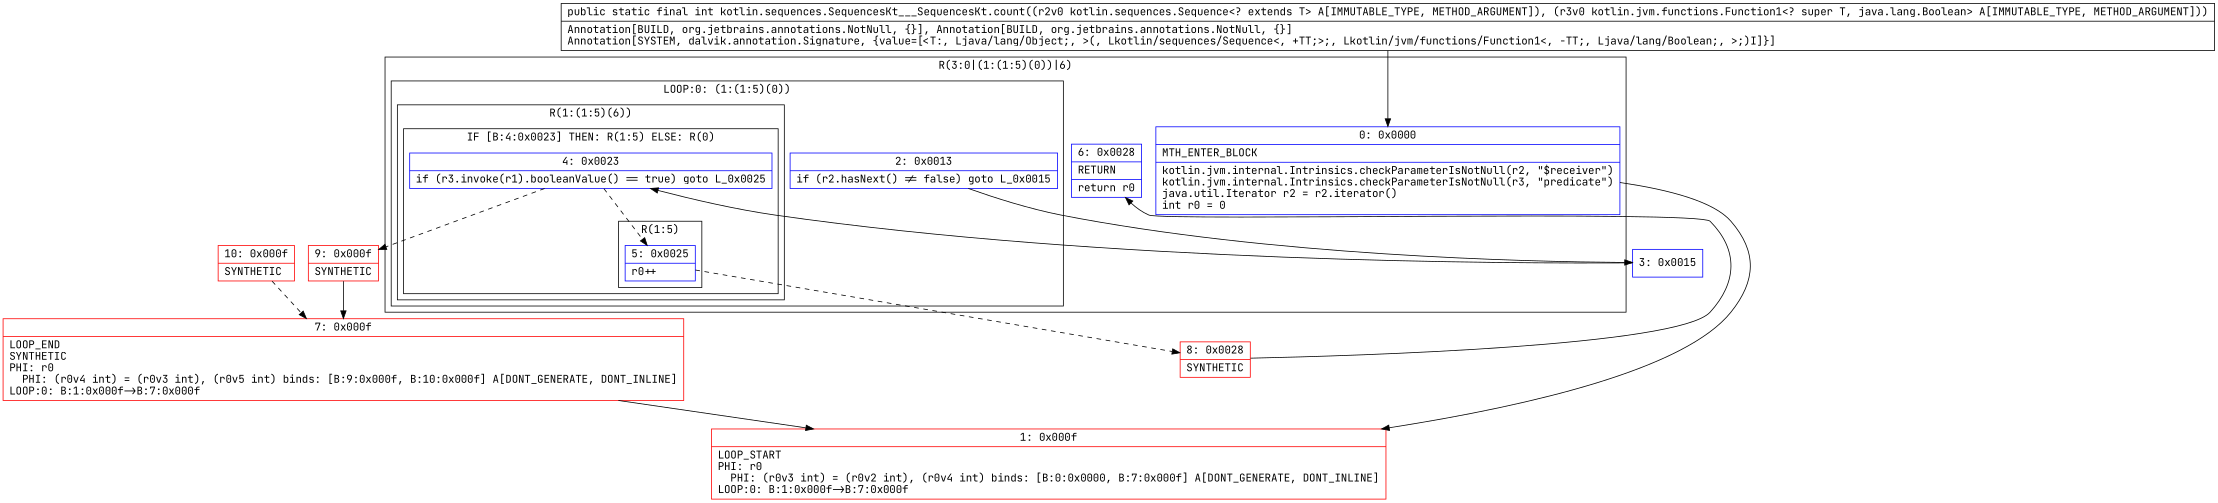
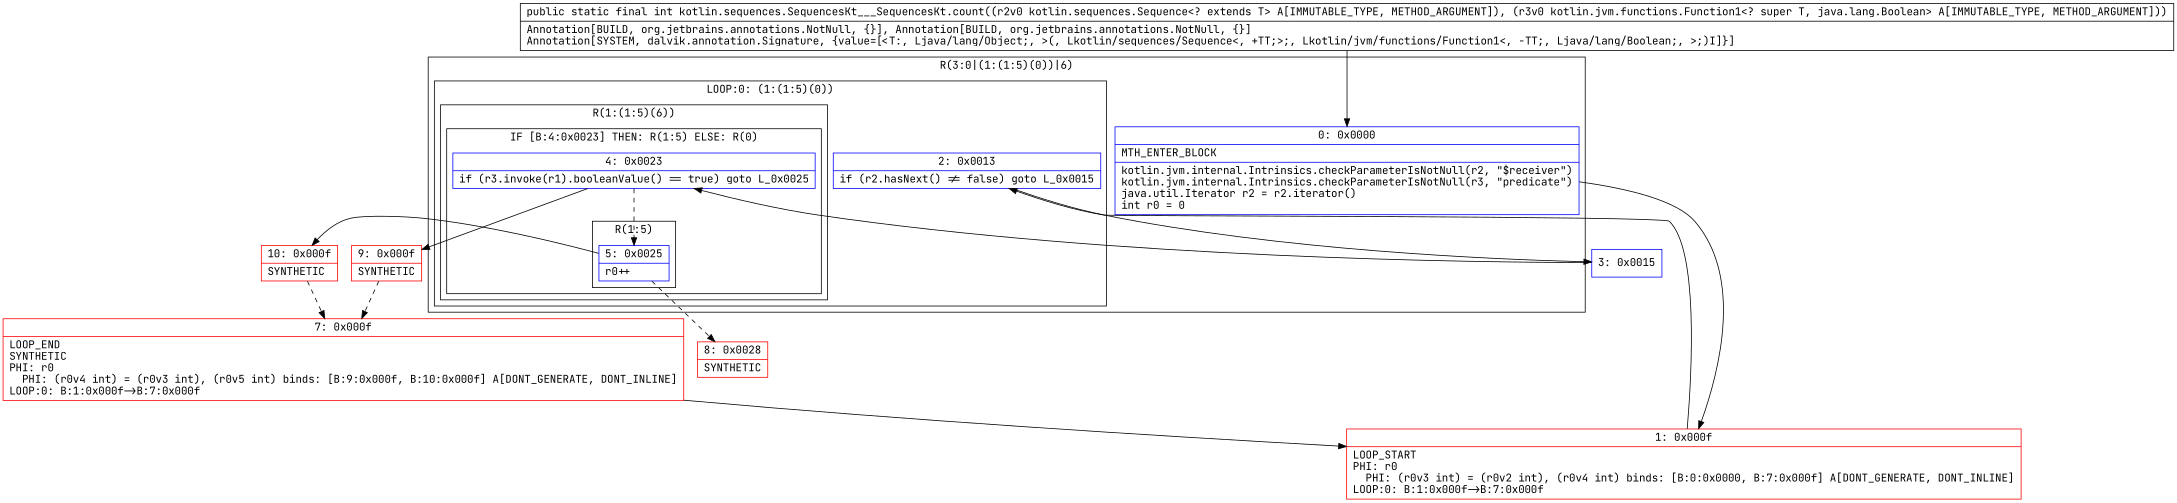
node "6: 0x0028": removed
edge "1: 0x000f" -> "2: 0x0013": added
edge "4: 0x0023" -> "9: 0x000f": style dashed -> solid
edge "5: 0x0025" -> "10: 0x000f": added
edge "9: 0x000f" -> "7: 0x000f": style solid -> dashed
